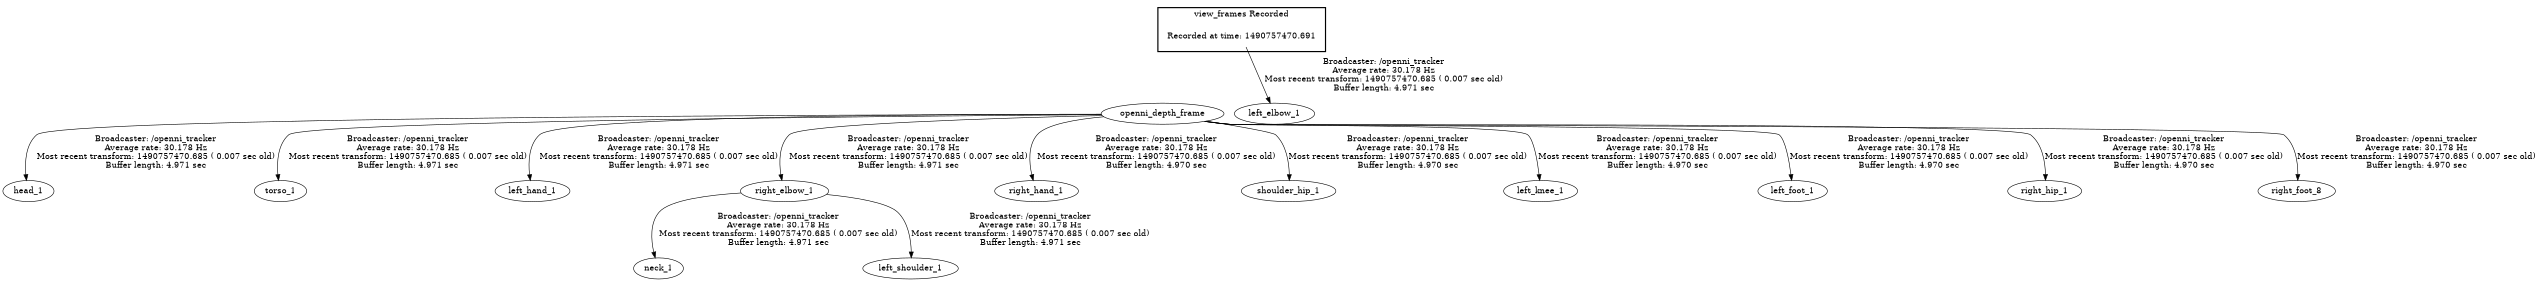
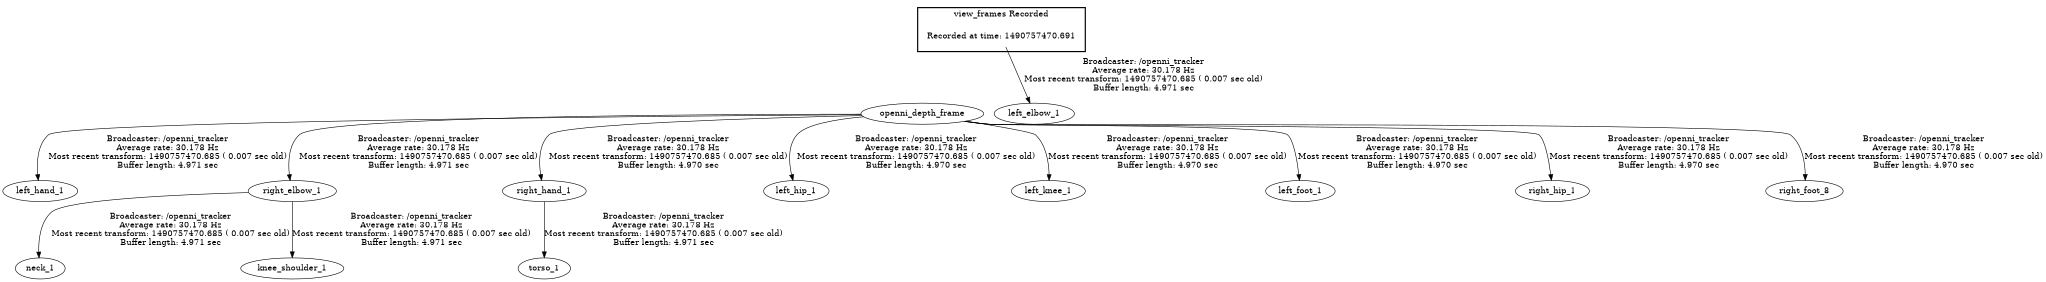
edge "openni_depth_frame" -> "torso_1": now "right_hand_1" -> "torso_1"
node "head_1": removed
node "shoulder_hip_1": label "shoulder_hip_1" -> "left_hip_1"
node "left_shoulder_1": label "left_shoulder_1" -> "knee_shoulder_1"
